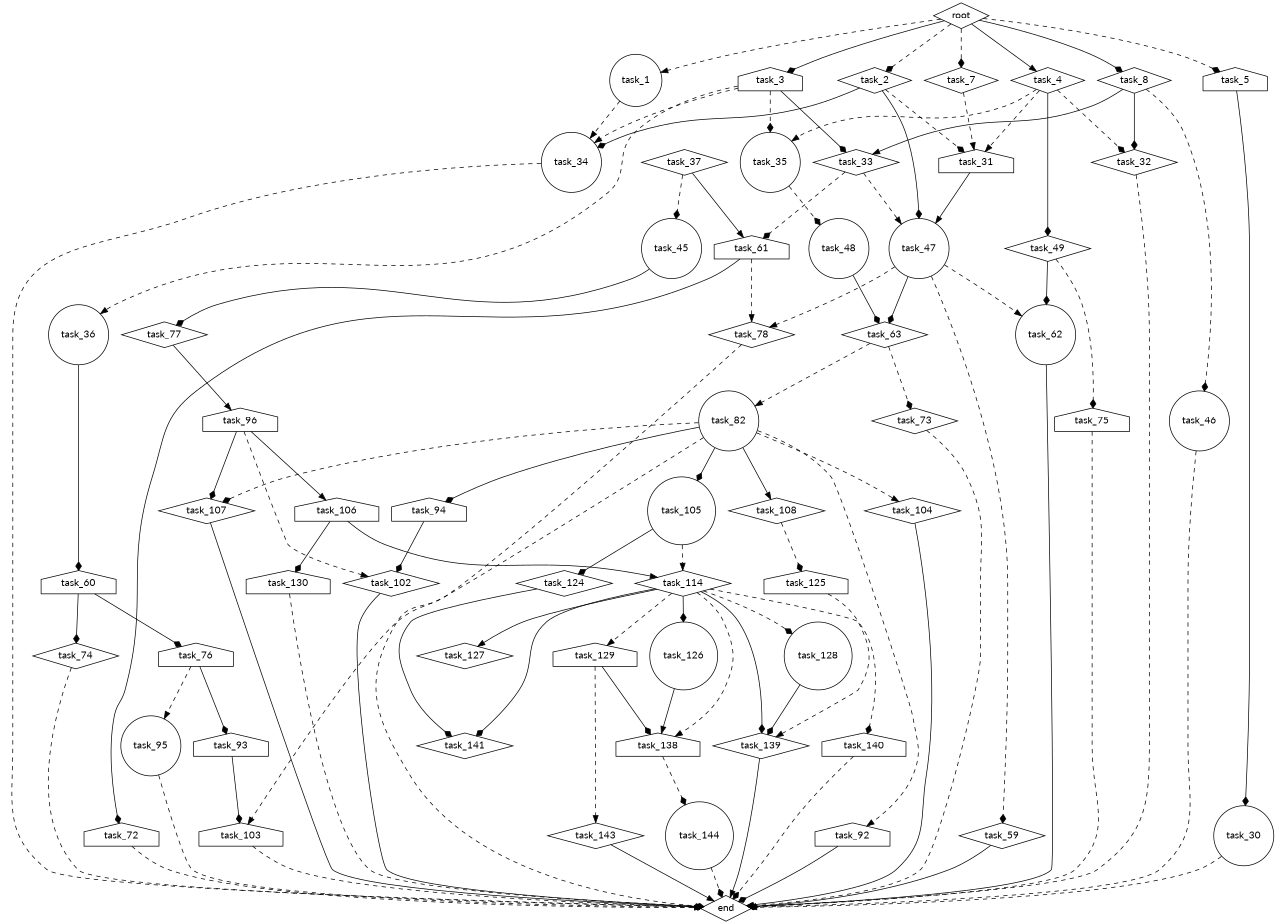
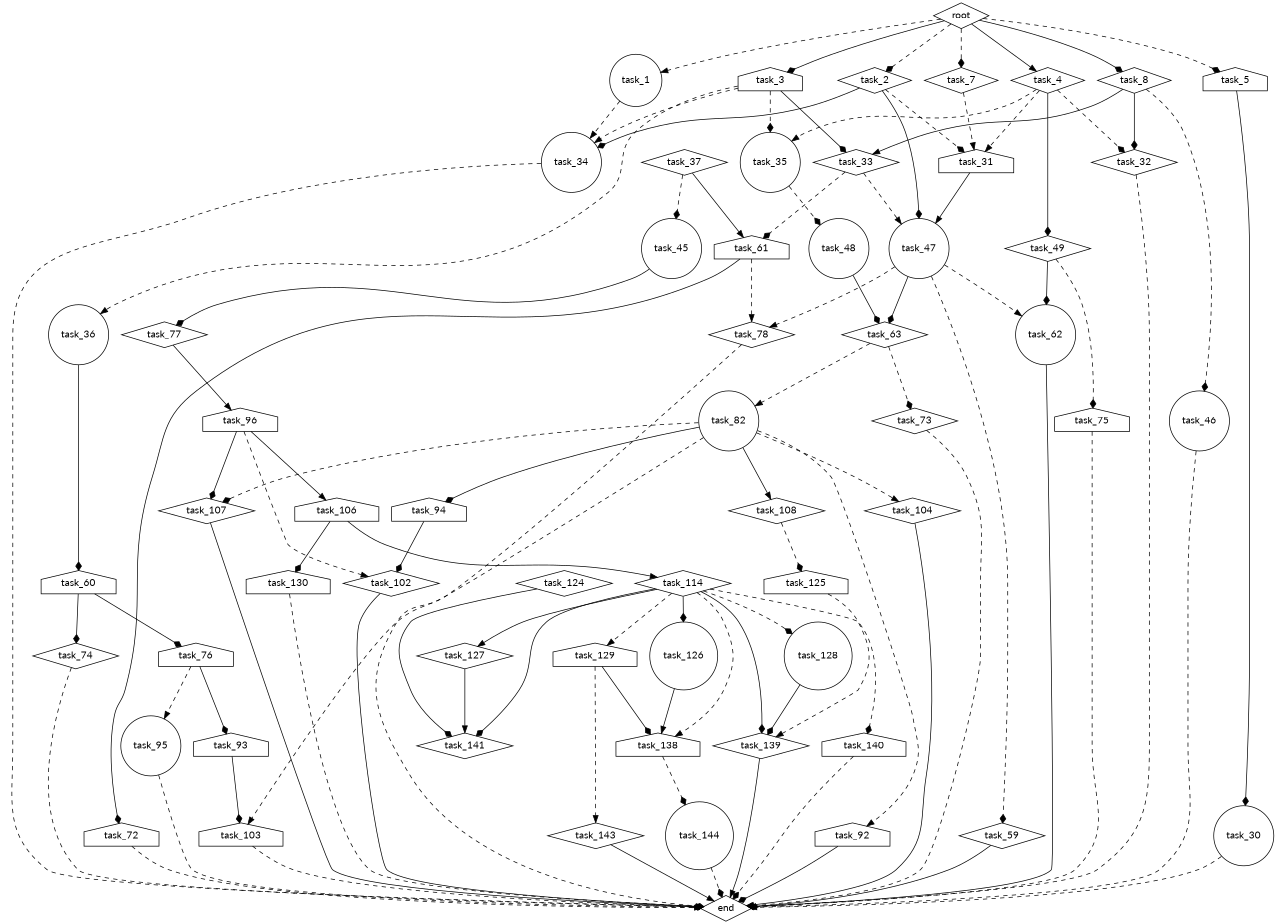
node "task_105": removed
edge "task_127" -> "task_141": added
